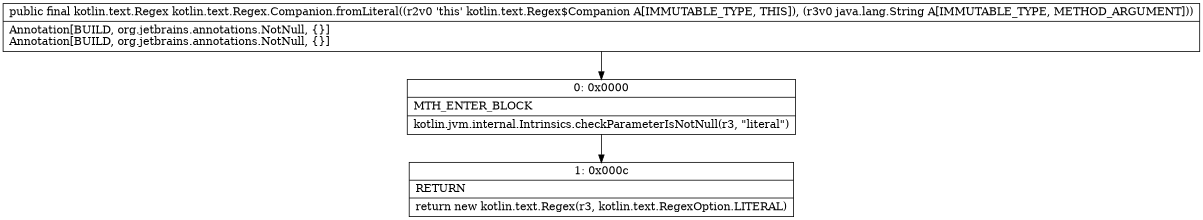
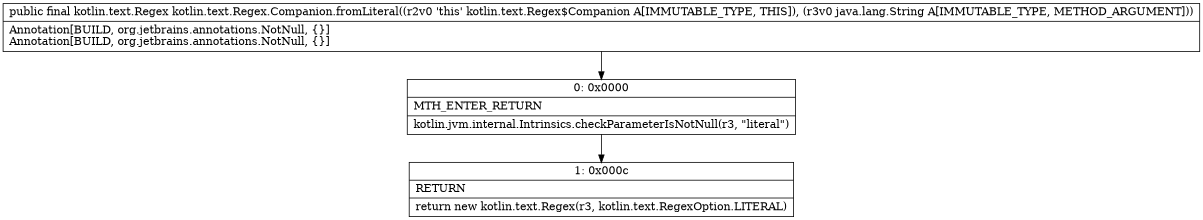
node "0: 0x0000": text "MTH_ENTER_BLOCK" -> "MTH_ENTER_RETURN"
